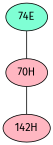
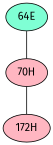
node "74E": label "74E" -> "64E"
node "142H": label "142H" -> "172H"
